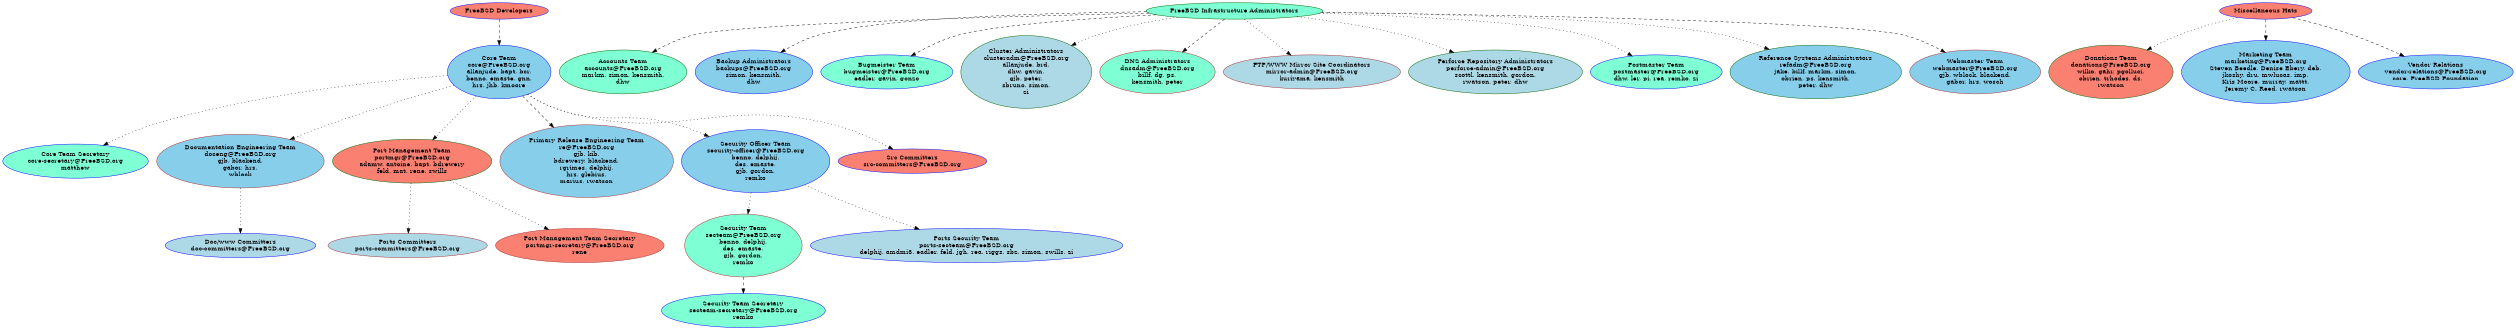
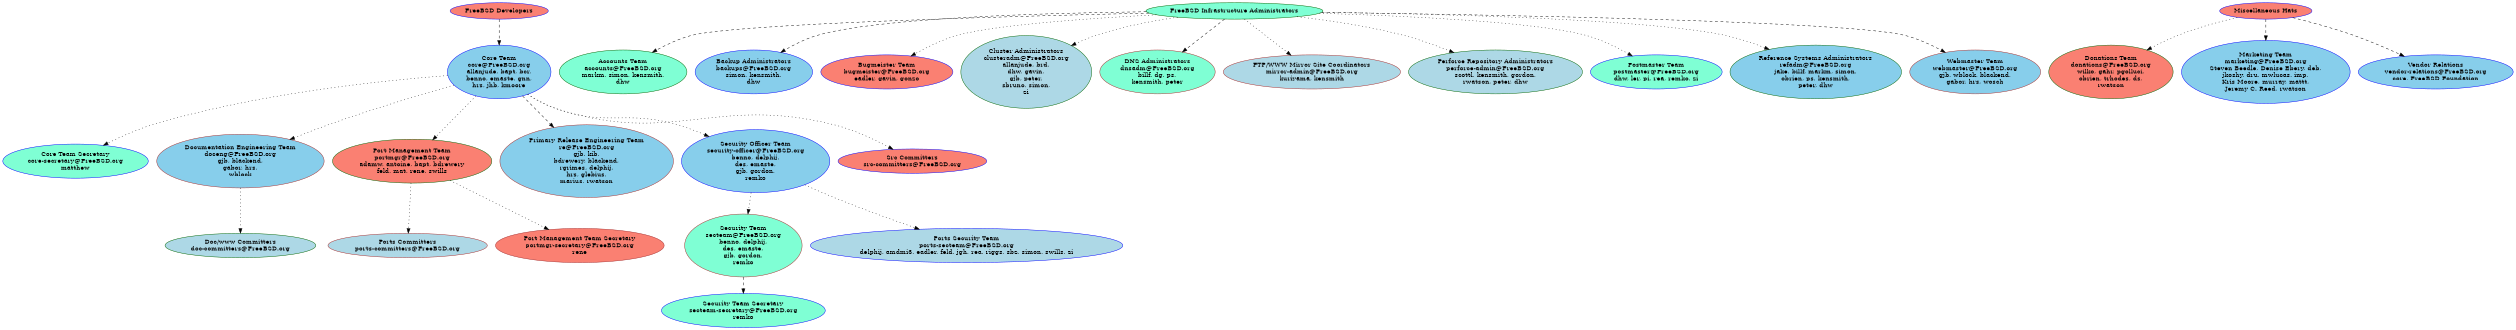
edge "FreeBSD Infrastructure Administrators" -> "Bugmeister Team bugmeister@FreeBSD.org eadler, gavin, gonzo": style dashed -> dotted
node "Bugmeister Team bugmeister@FreeBSD.org eadler, gavin, gonzo": fillcolor aquamarine -> salmon
node "Doc/www Committers doc-committers@FreeBSD.org": color blue -> darkgreen
